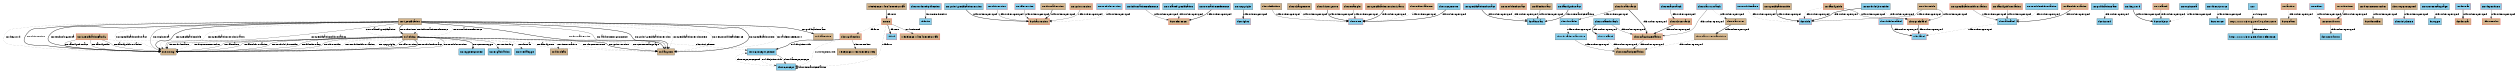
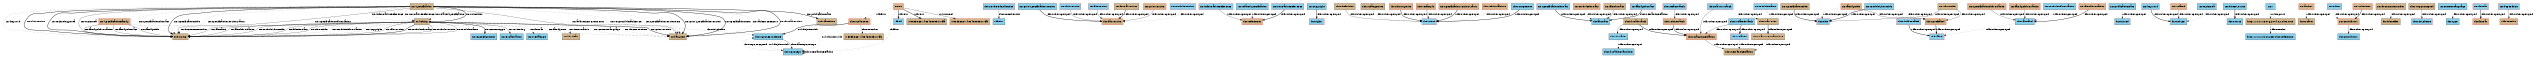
edge "-19893868:14e848e0e9c:-7ffa" -> "NULL": reversed
edge "sm:directSource" -> "dct:source": style dotted -> bold
edge "skos:broaderTransitive" -> "skos:semanticRelation": removed, label "rdfs:subPropertyOf"
